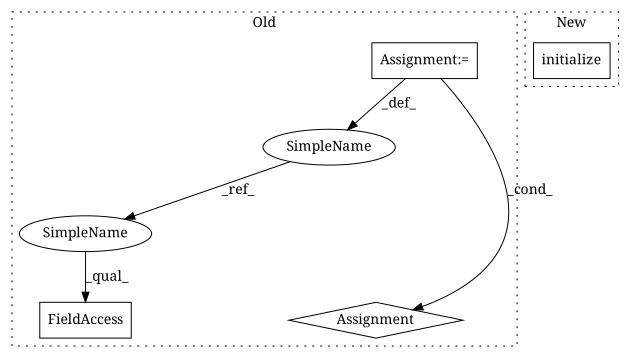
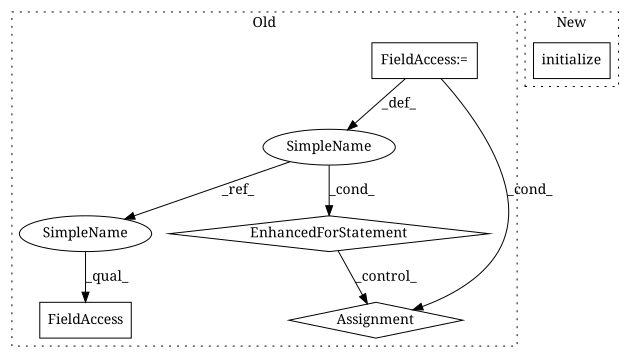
node "Assignment:=": label "Assignment:=" -> "FieldAccess:="
node "EnhancedForStatement": added
